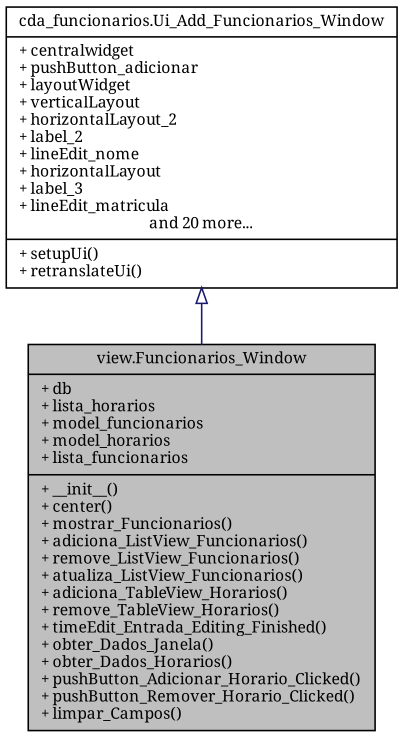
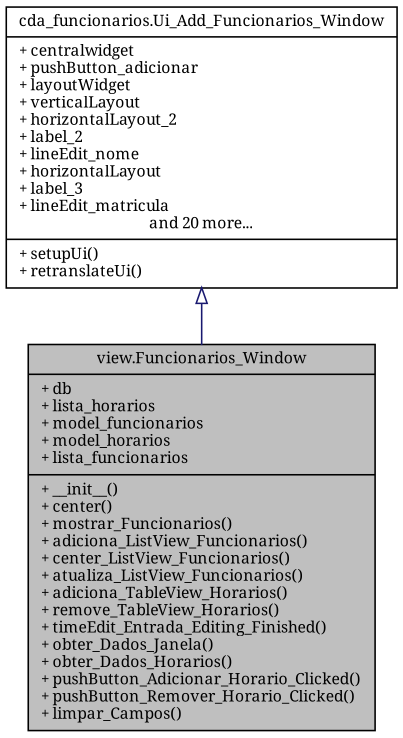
node "view.Funcionarios_Window": text "+ remove_ListView_Funcionarios()" -> "+ center_ListView_Funcionarios()"
